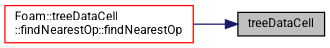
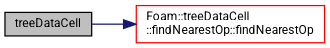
edge "Foam::treeDataCell ::findNearestOp::findNearestOp" -> "treeDataCell": reversed
